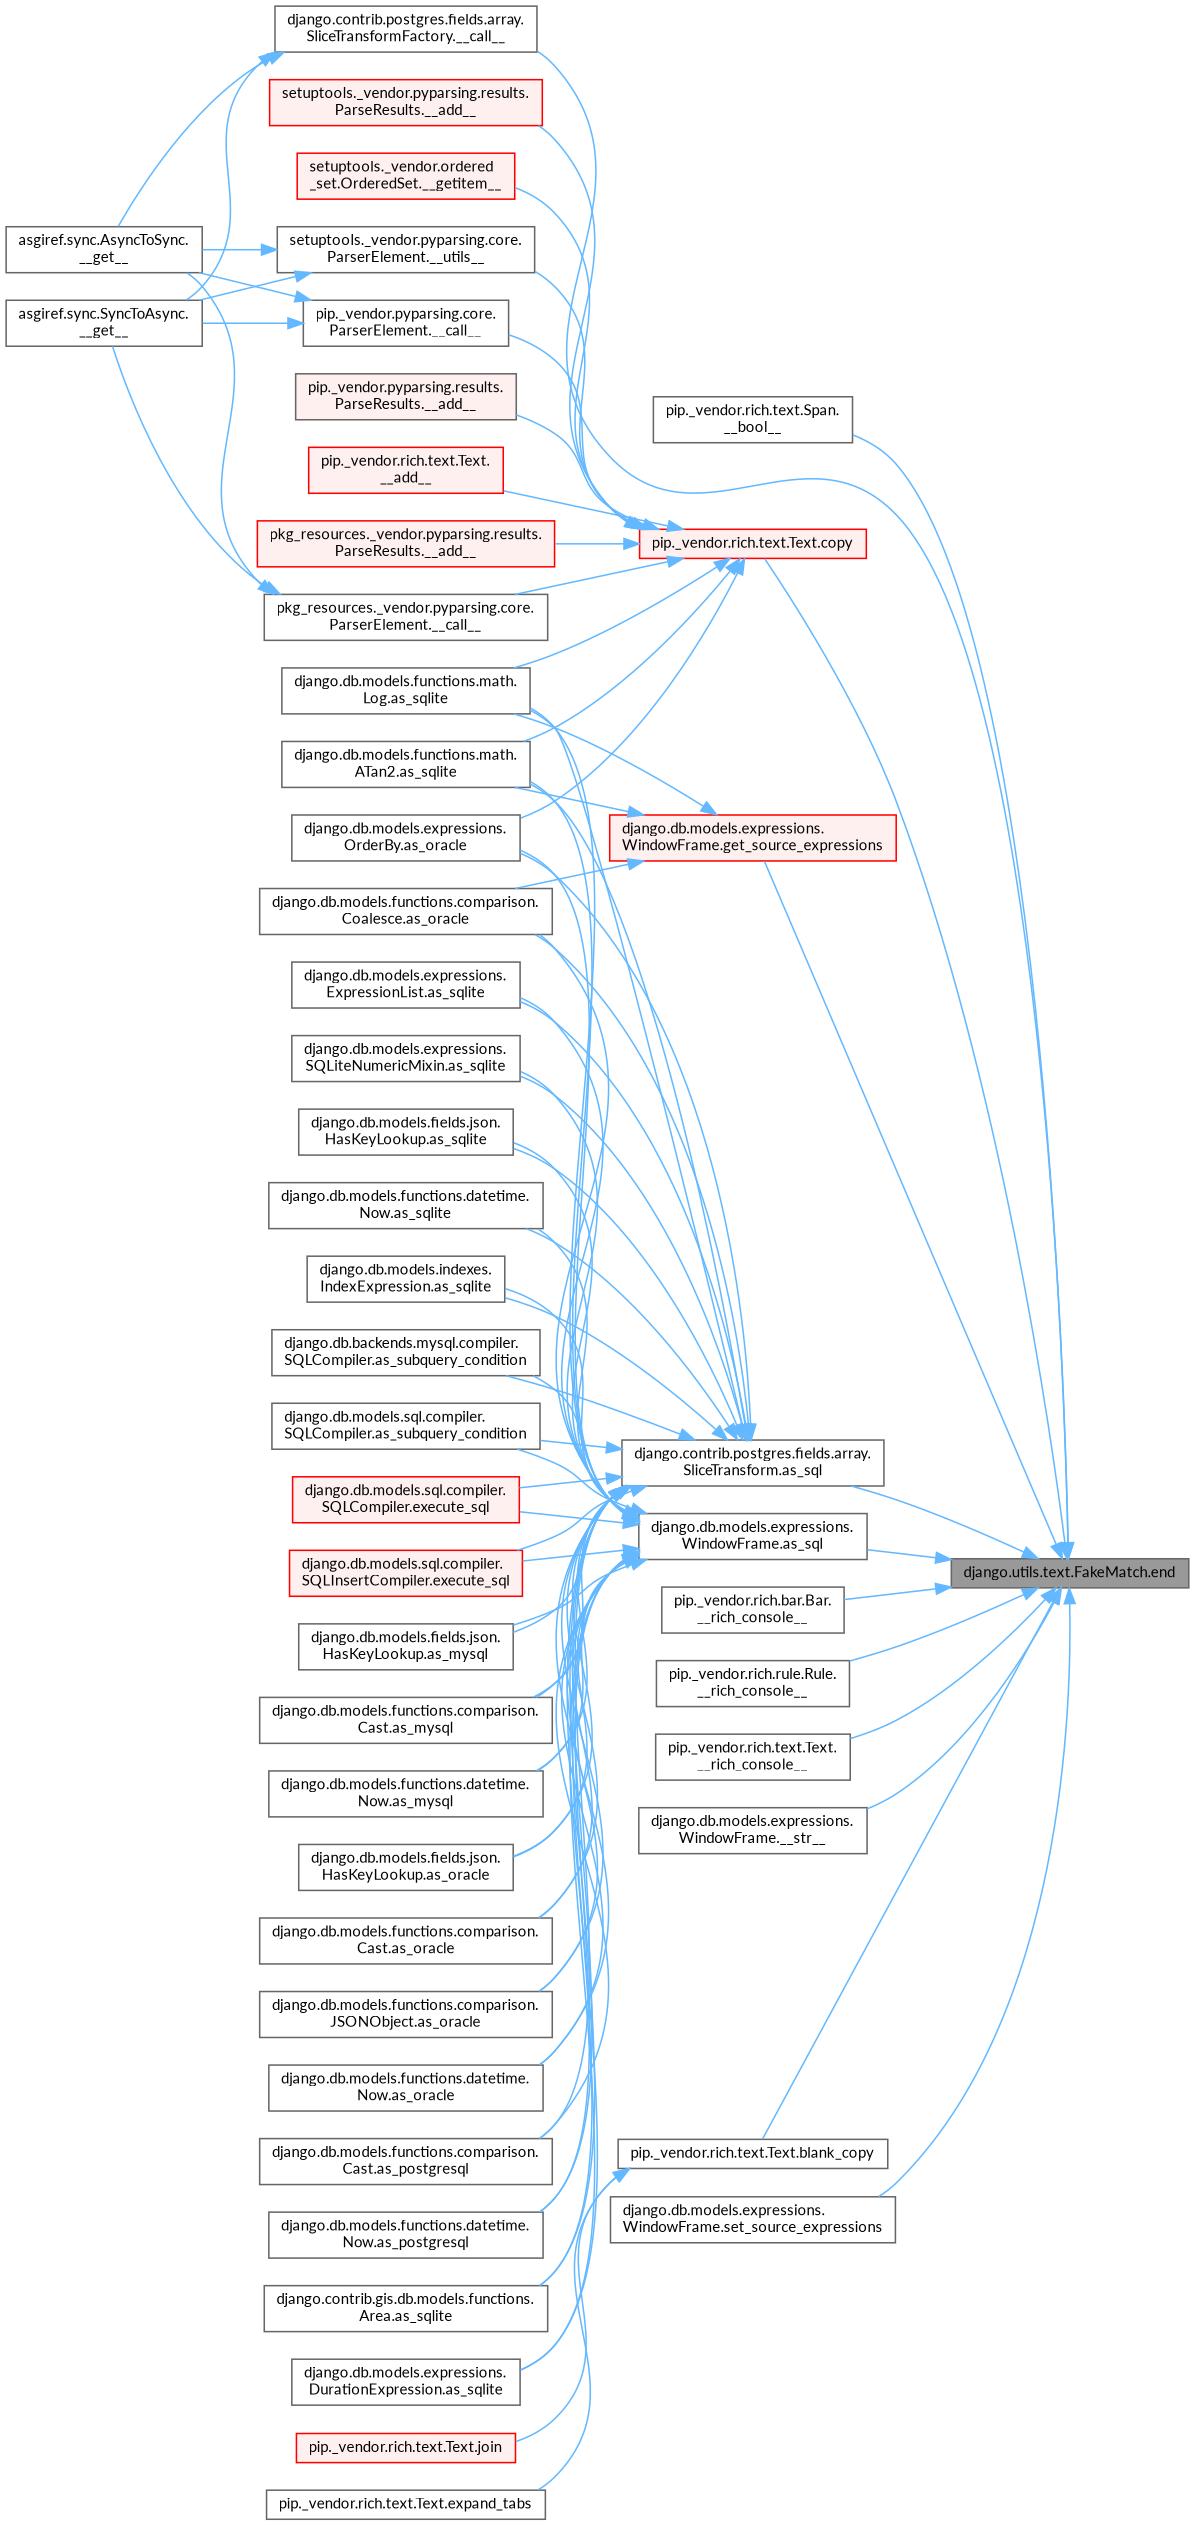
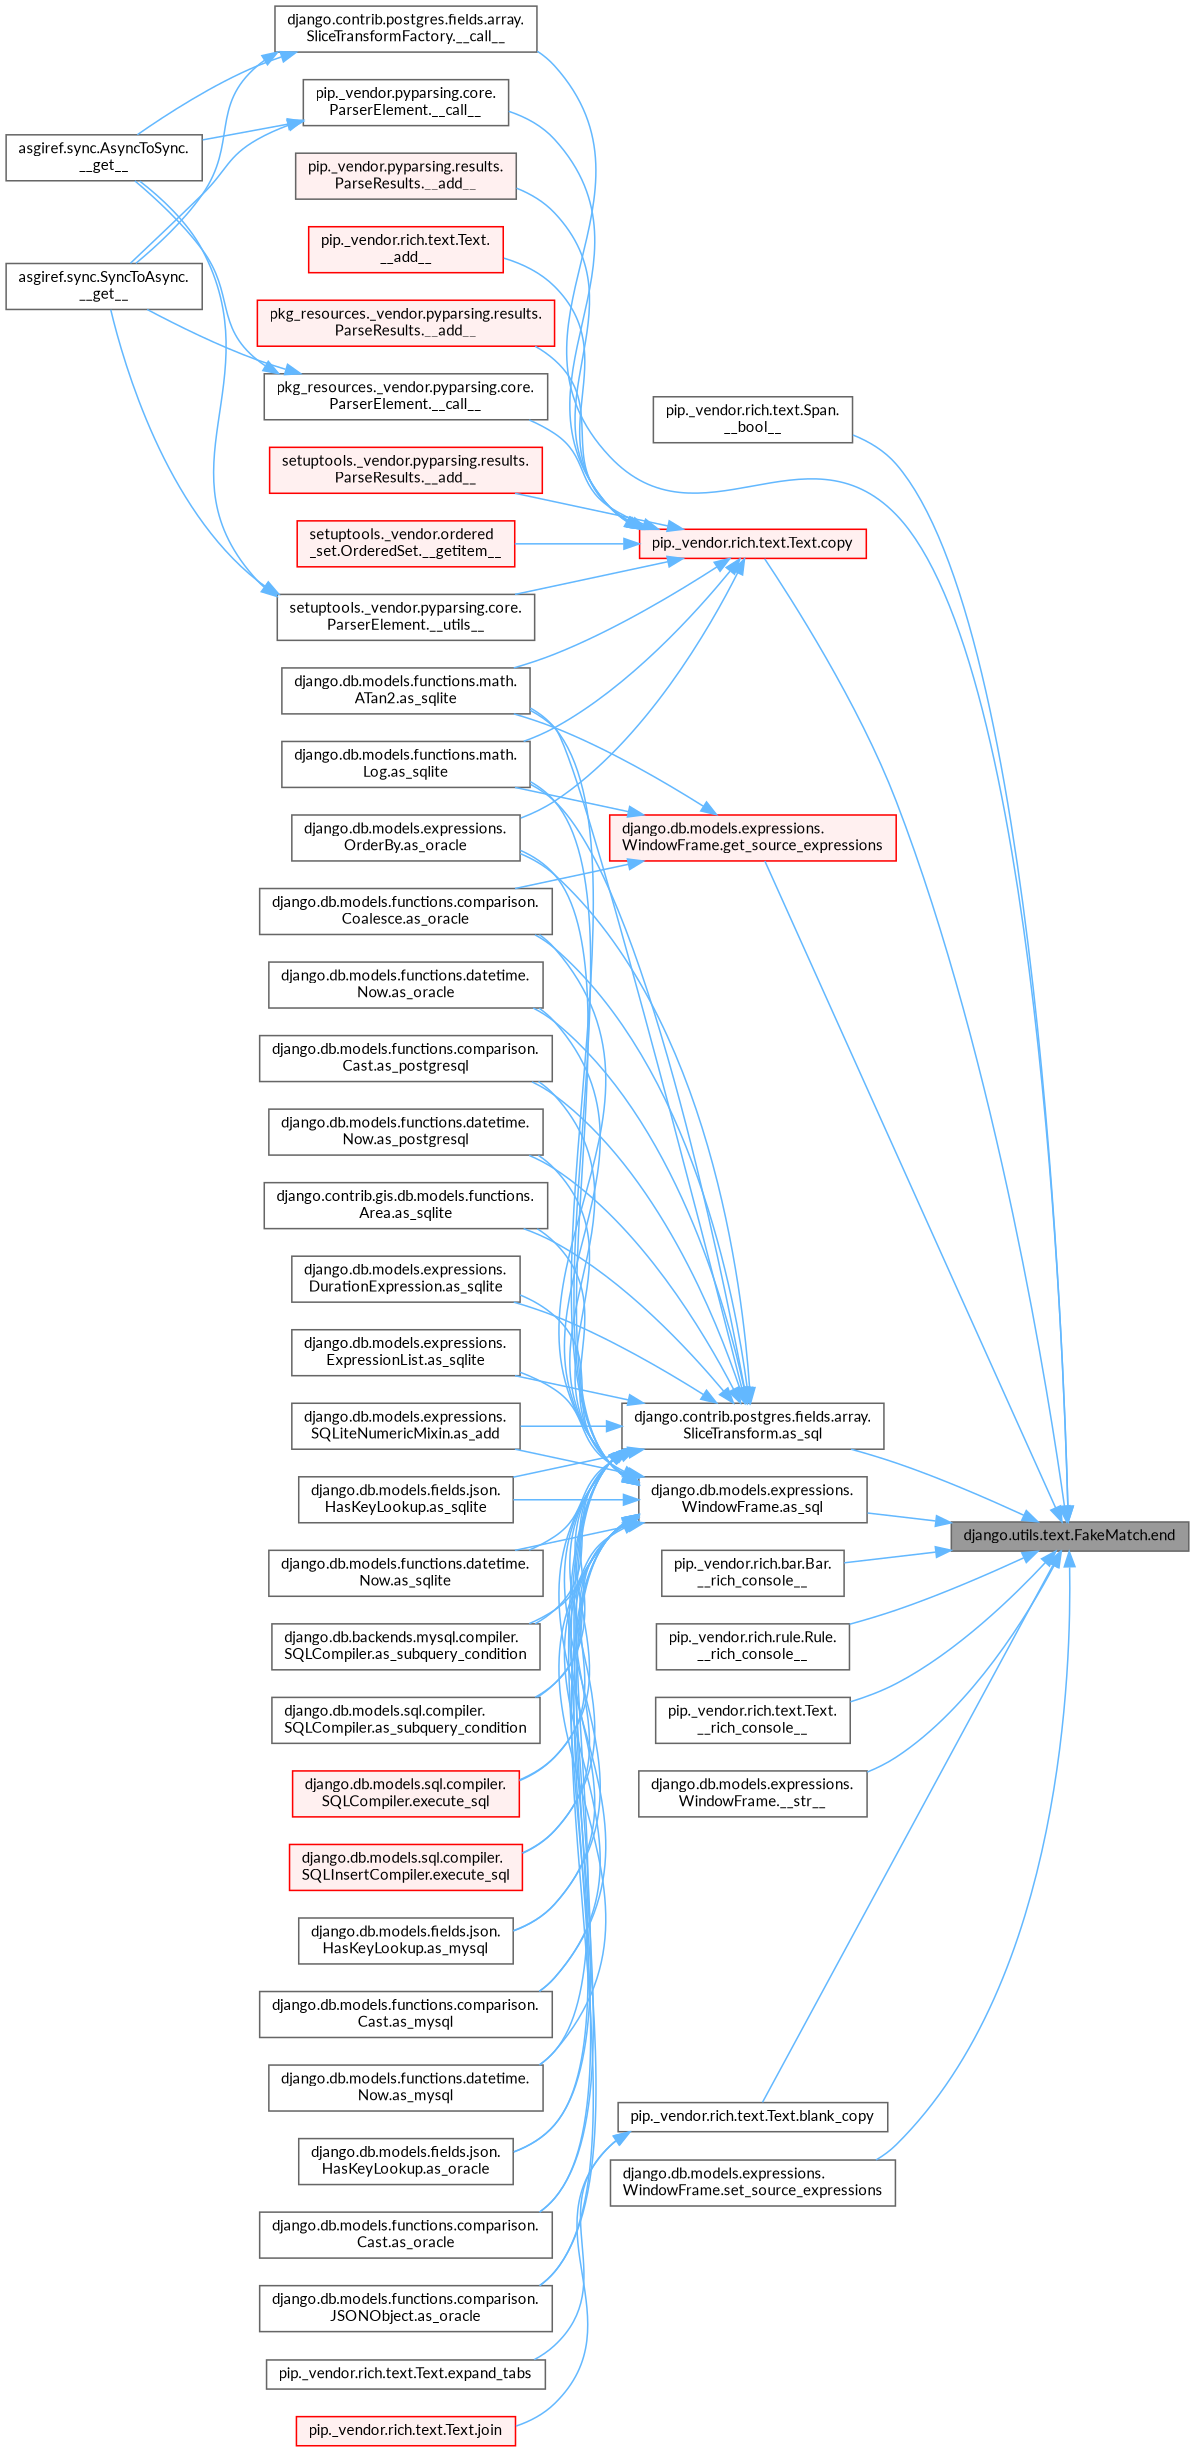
node "django.db.models.expressions. SQLiteNumericMixin.as_sqlite": label "django.db.models.expressions. SQLiteNumericMixin.as_sqlite" -> "django.db.models.expressions. SQLiteNumericMixin.as_add"
node "django.db.models.indexes. IndexExpression.as_sqlite": removed
